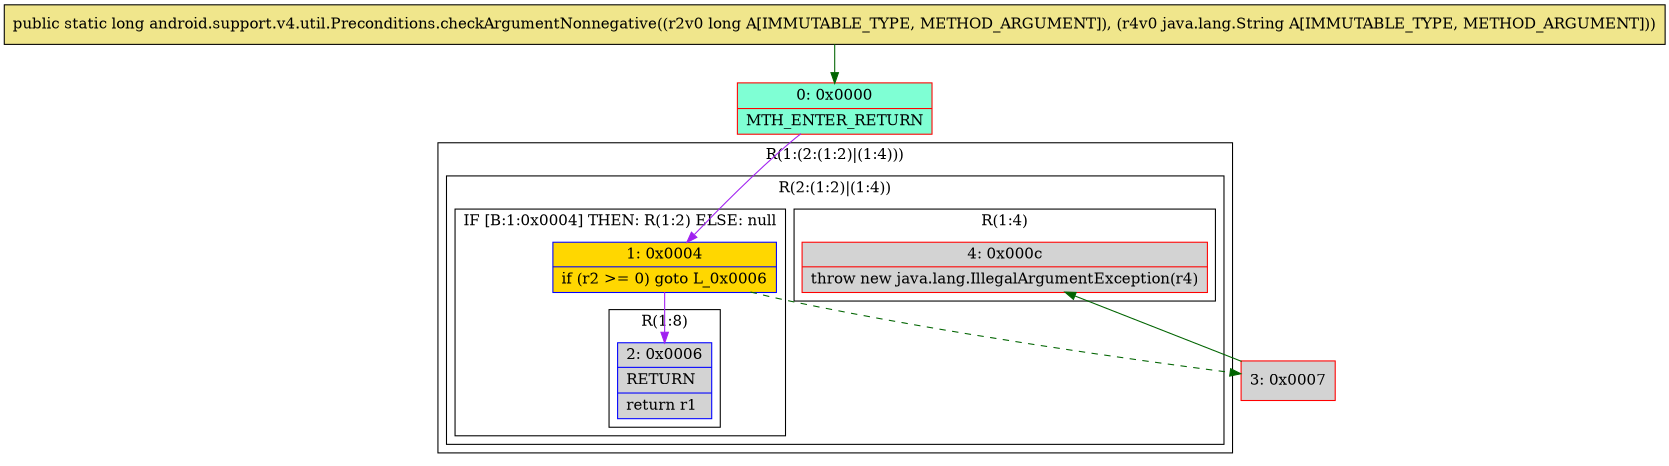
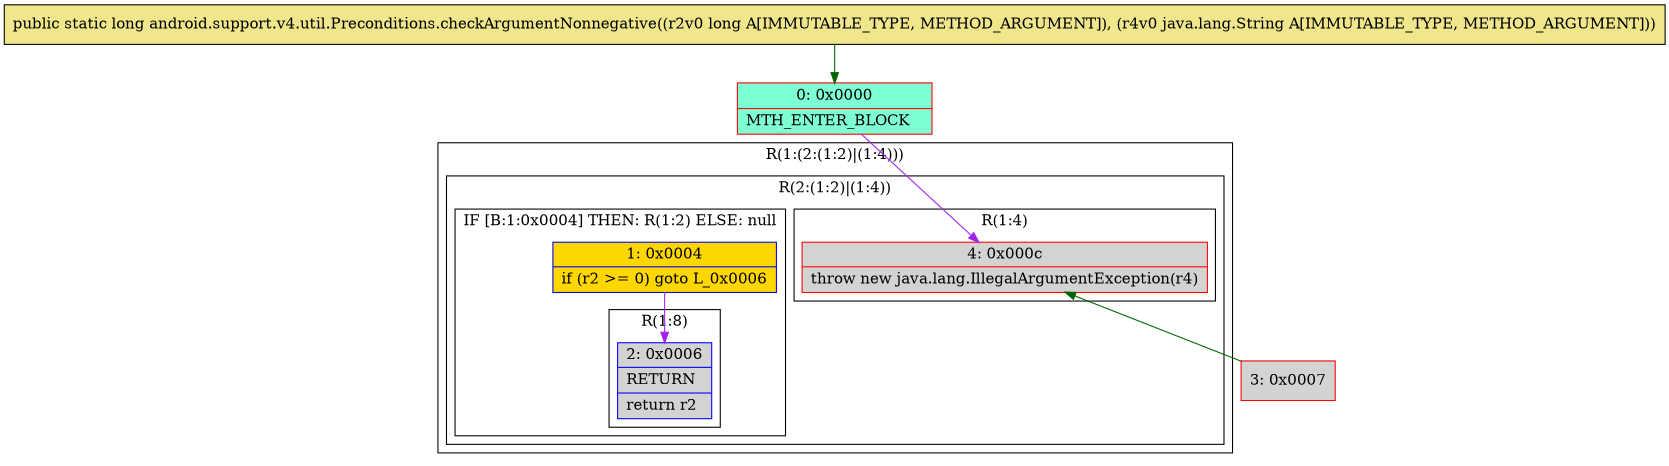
node "0: 0x0000": text "MTH_ENTER_RETURN" -> "MTH_ENTER_BLOCK"
edge "0: 0x0000" -> "1: 0x0004": now "0: 0x0000" -> "4: 0x000c"
edge "1: 0x0004" -> "3: 0x0007": removed
node "2: 0x0006": text "return r1" -> "return r2"
